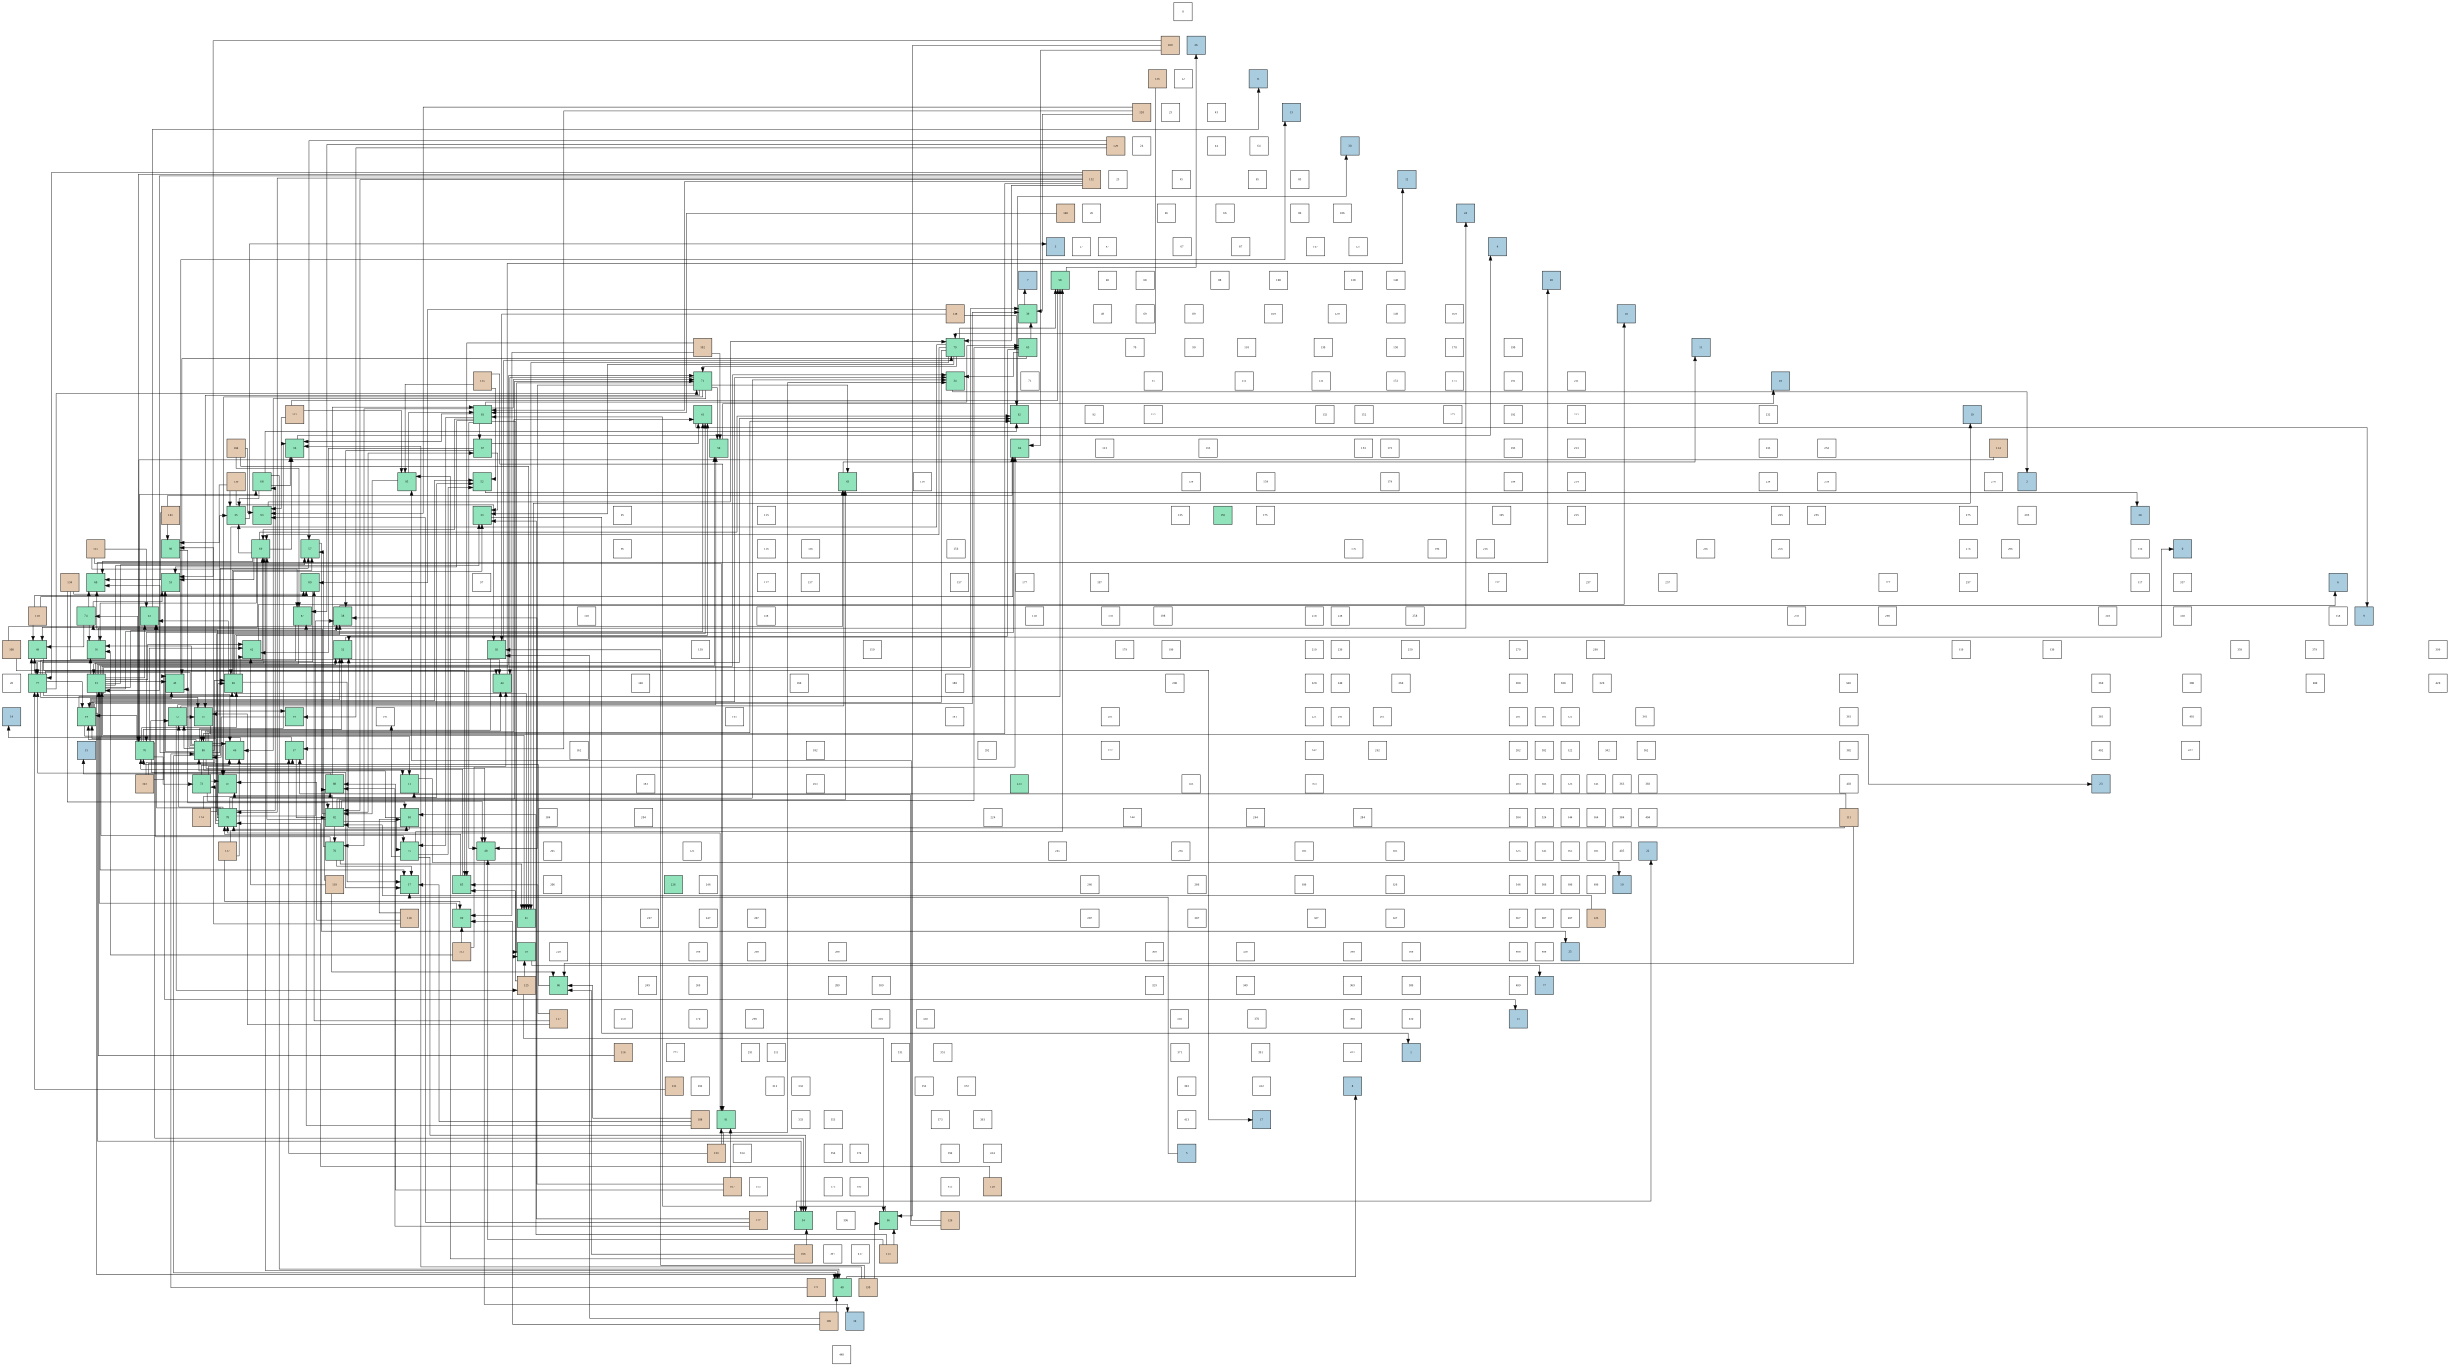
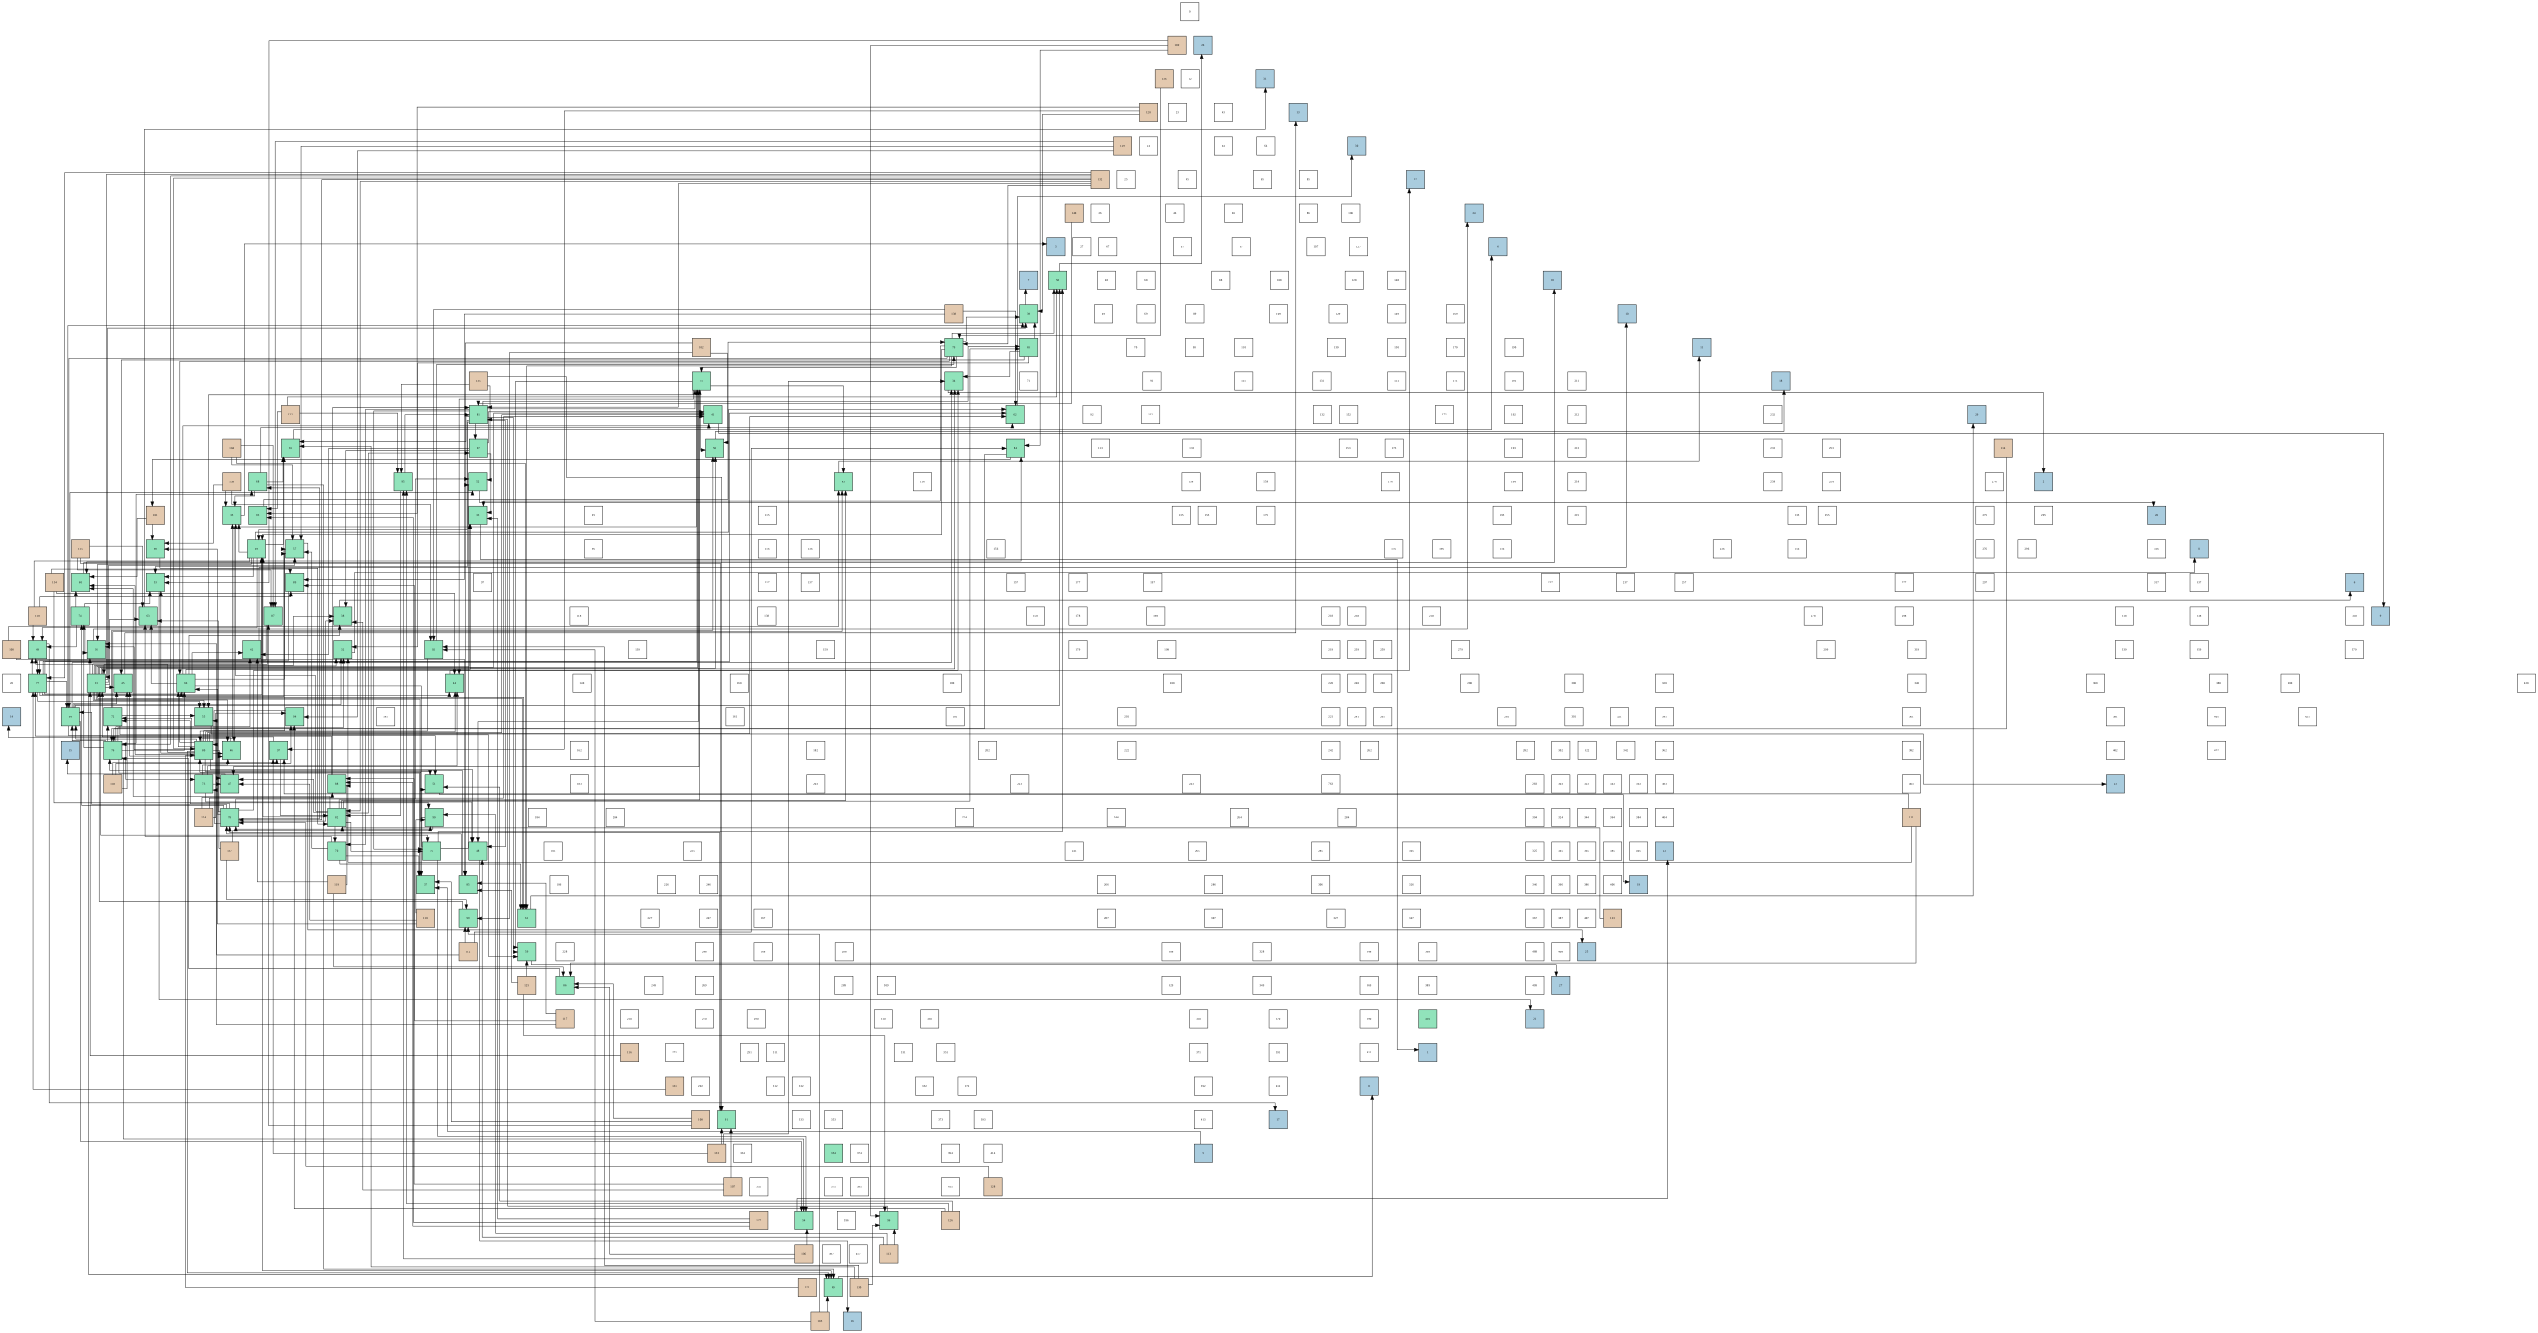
edge "79" -> "39": added
edge "104" -> "93": now "104" -> "57"
edge "101" -> "84": reversed
node "155": fillcolor #91e3bb -> #ffffff
edge "83" -> "42": now "83" -> "55"
node "399": removed
edge "82" -> "35": added
edge "124" -> "94": added
node "421": added
node "223": fillcolor #91e3bb -> #ffffff
edge "75" -> "141": now "75" -> "51"
node "226": fillcolor #91e3bb -> #ffffff
edge "72" -> "125": now "72" -> "59"
node "410": fillcolor #ffffff -> #91e3bb
node "354": fillcolor #ffffff -> #91e3bb
edge "126" -> "94": added
node "440": removed
